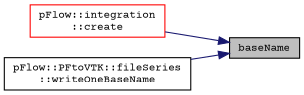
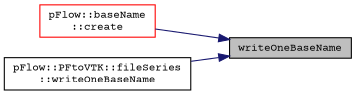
node "pFlow::integration ::create": label "pFlow::integration ::create" -> "pFlow::baseName ::create"
node "baseName": label "baseName" -> "writeOneBaseName"
